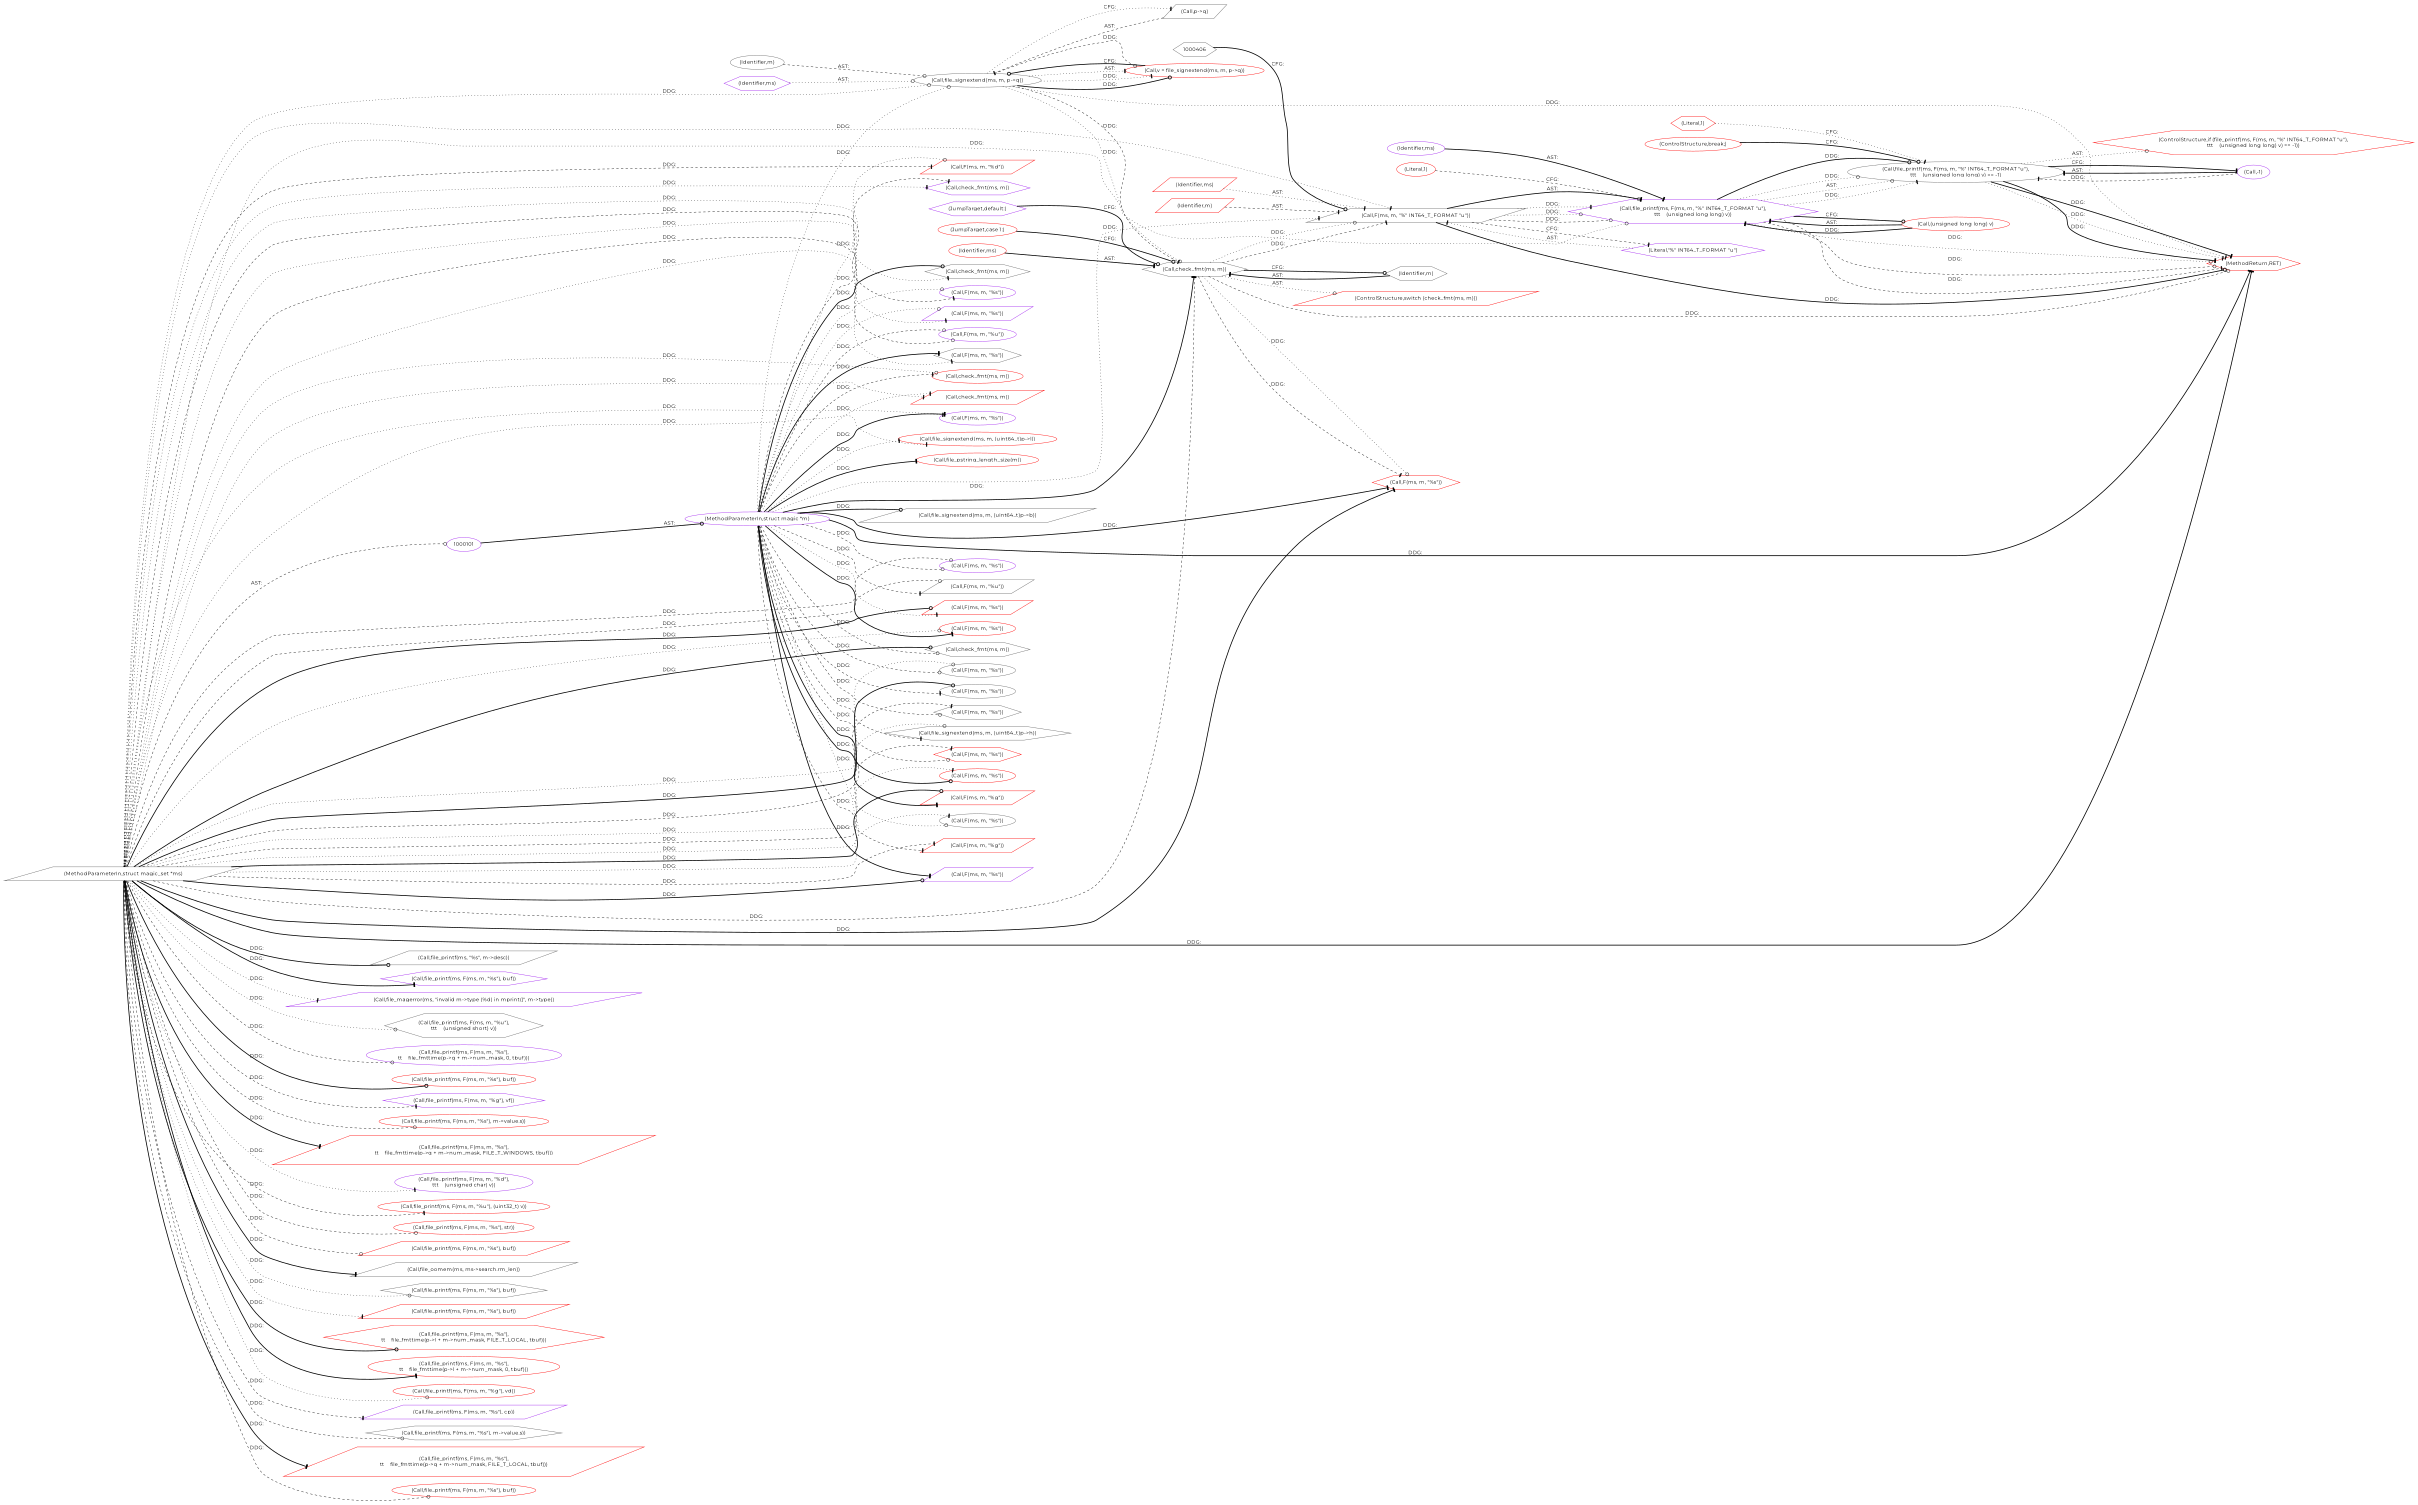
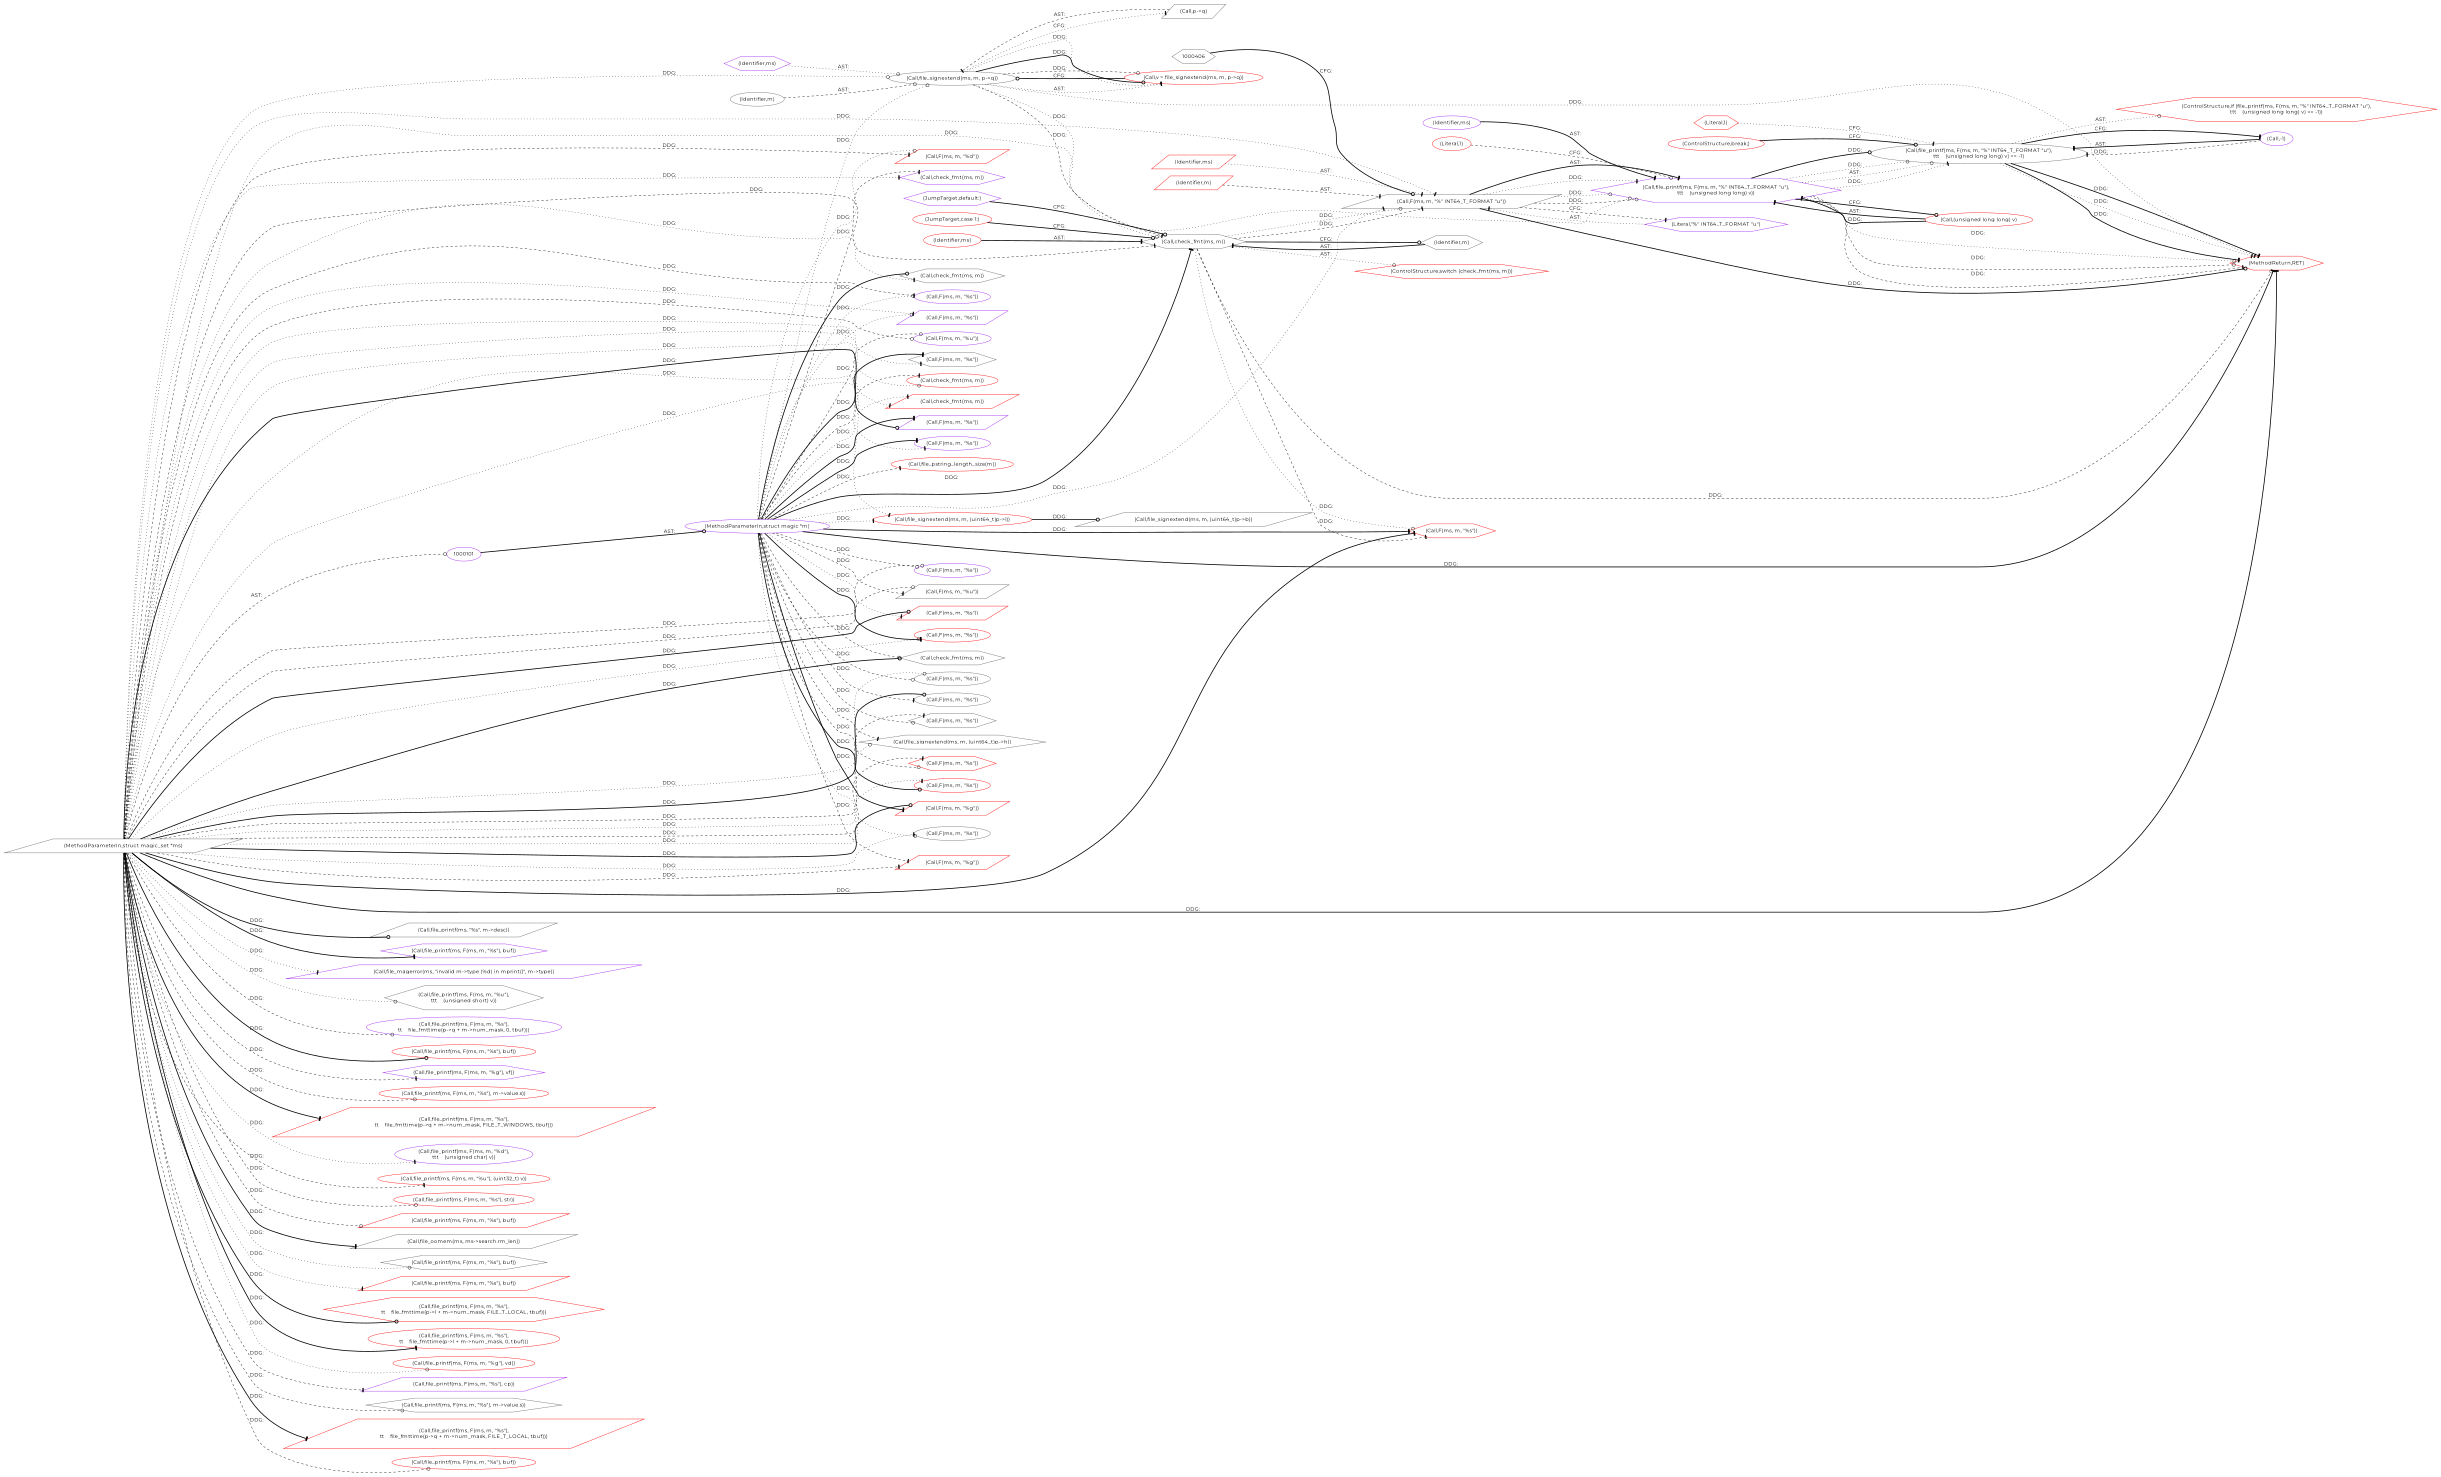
node "(ControlStructure,switch (check_fmt(ms, m)))": shape parallelogram -> hexagon
edge "(MethodParameterIn,struct magic *m)" -> "(Call,file_pstring_length_size(m))": style bold -> dashed
edge "(MethodParameterIn,struct magic *m)" -> "(Call,file_signextend(ms, m, (uint64_t)p->b))": now "(Call,file_signextend(ms, m, (uint64_t)p->l))" -> "(Call,file_signextend(ms, m, (uint64_t)p->b))"
